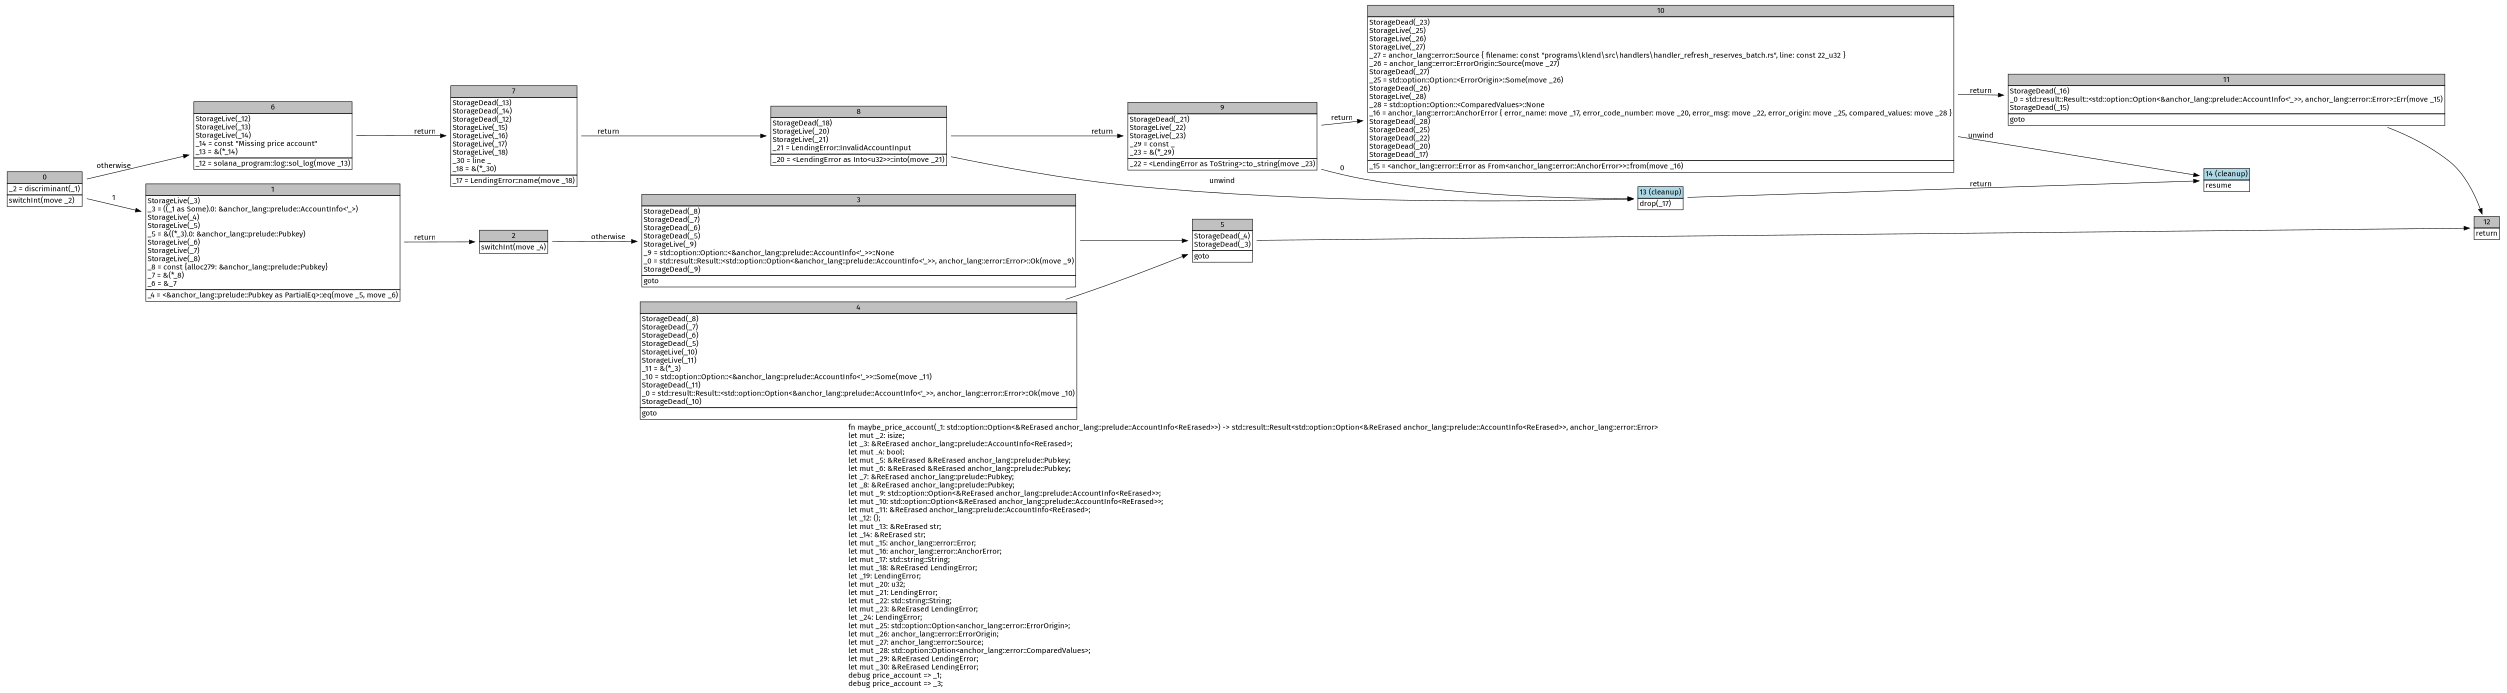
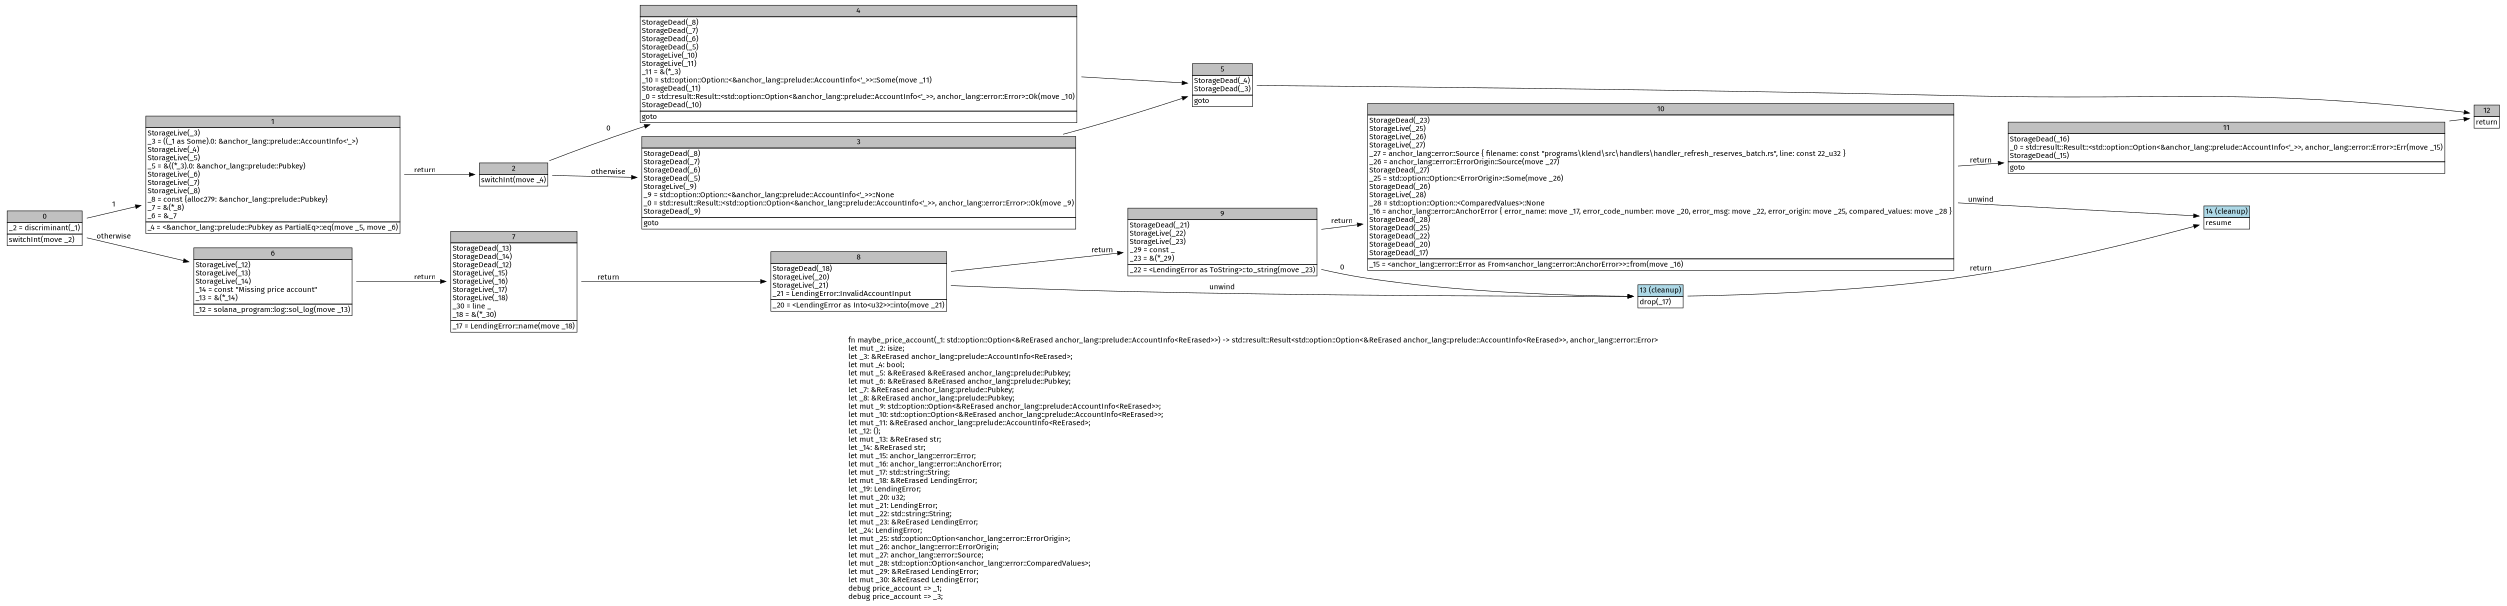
edge "2" -> "4": added, label "0"
